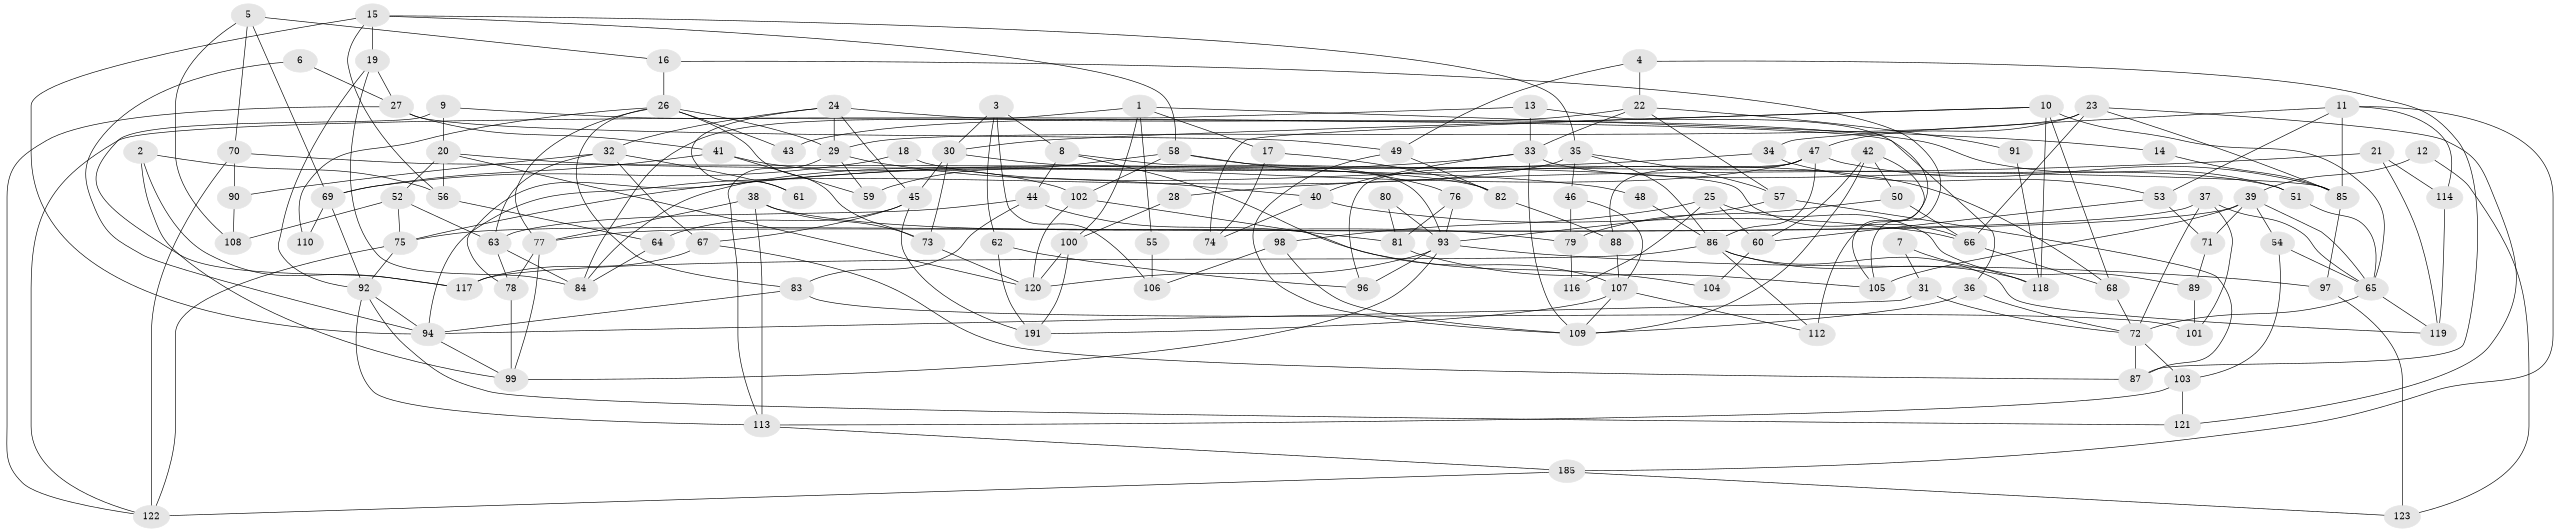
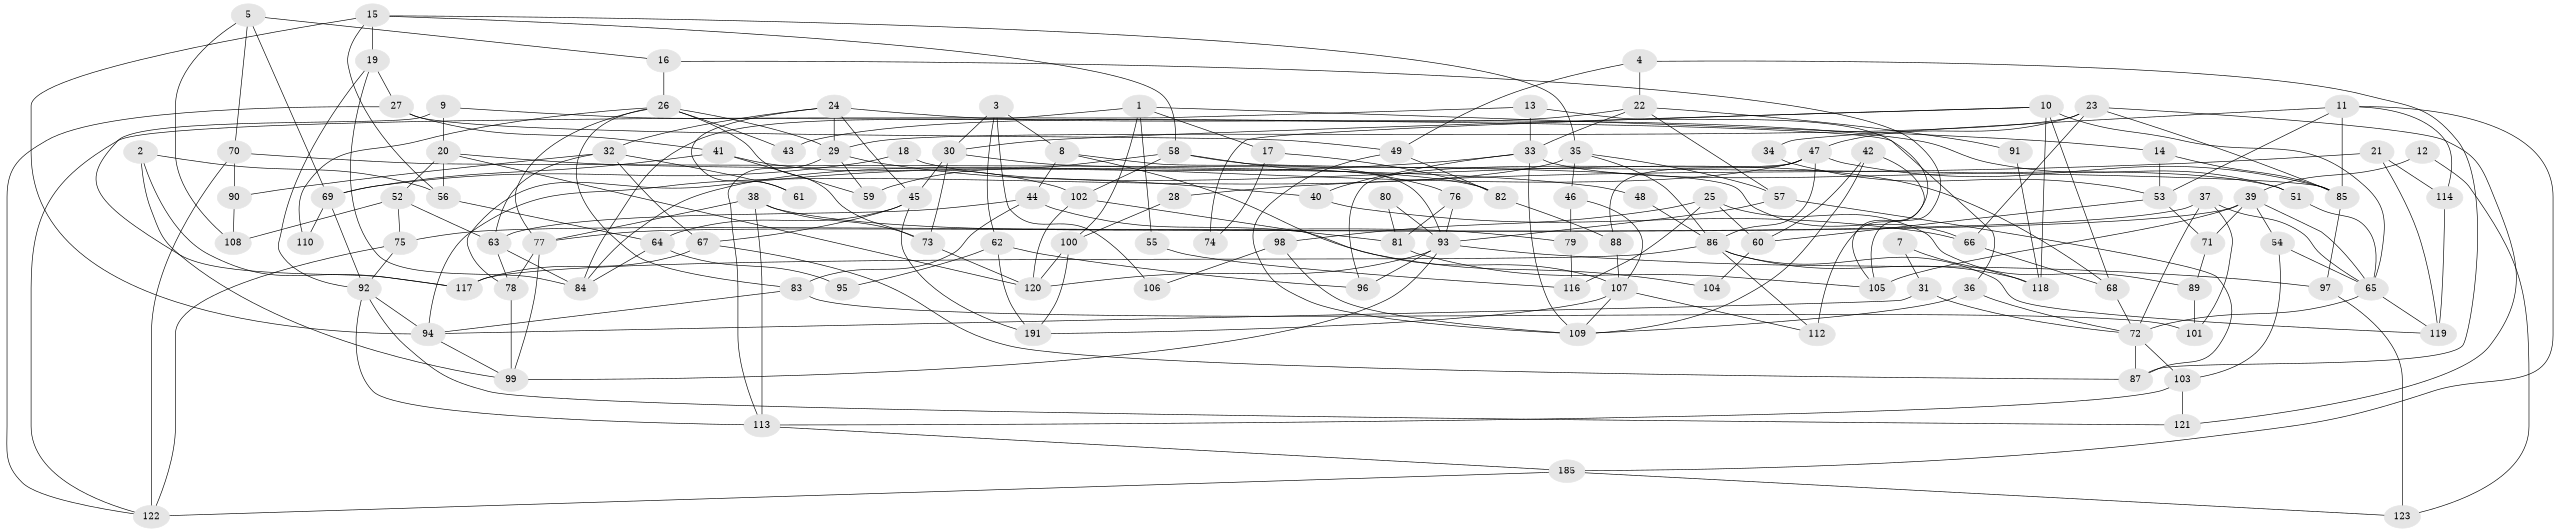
node "6": removed
edge "34" -- "75": removed
edge "14" -- "53": added
node "50": removed
edge "40" -- "74": removed
edge "55" -- "106": now "55" -- "116"
node "95": added
